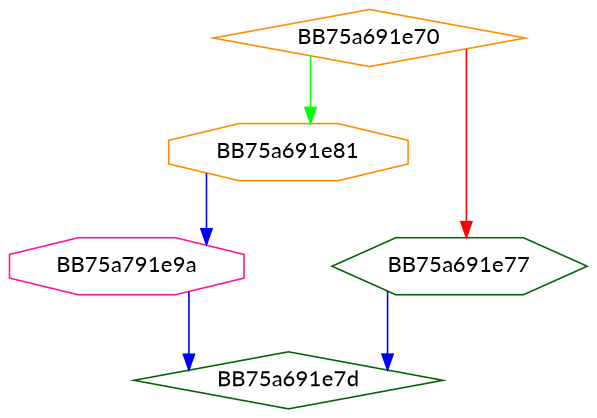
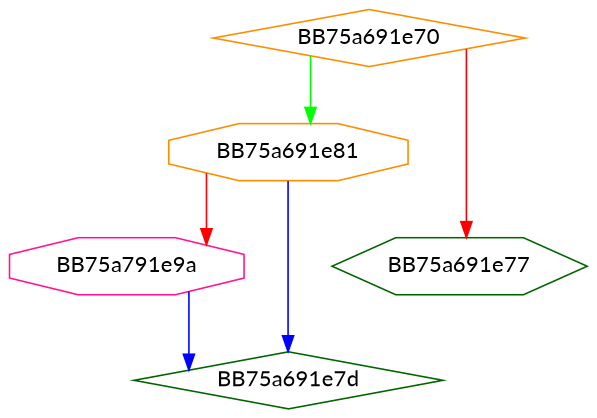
edge "BB75a691e81" -> "BB75a791e9a": color blue -> red
edge "BB75a691e77" -> "BB75a691e7d": now "BB75a691e81" -> "BB75a691e7d"
